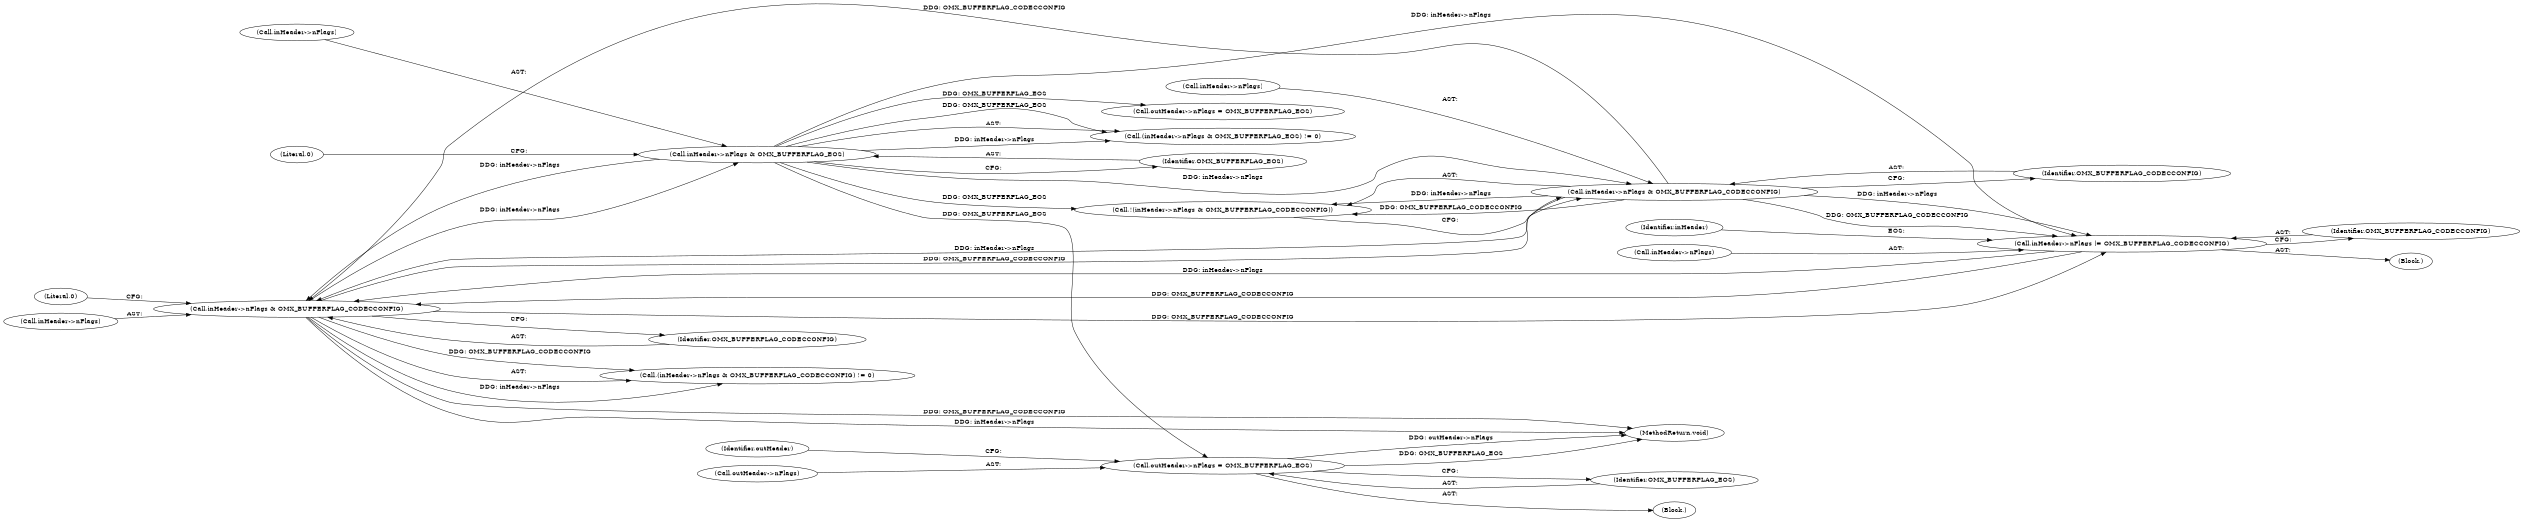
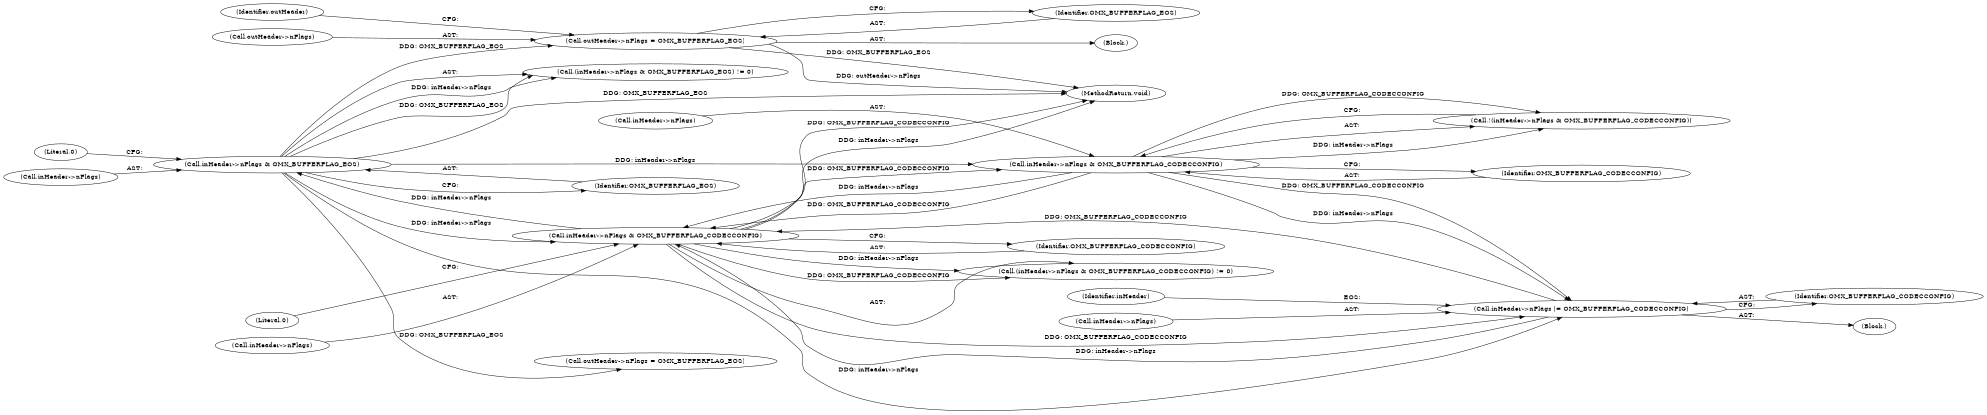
edge "(Call,inHeader->nFlags & OMX_BUFFERFLAG_EOS)" -> "(Call,!(inHeader->nFlags & OMX_BUFFERFLAG_CODECCONFIG))": now "(Call,inHeader->nFlags & OMX_BUFFERFLAG_EOS)" -> "(MethodReturn,void)"
